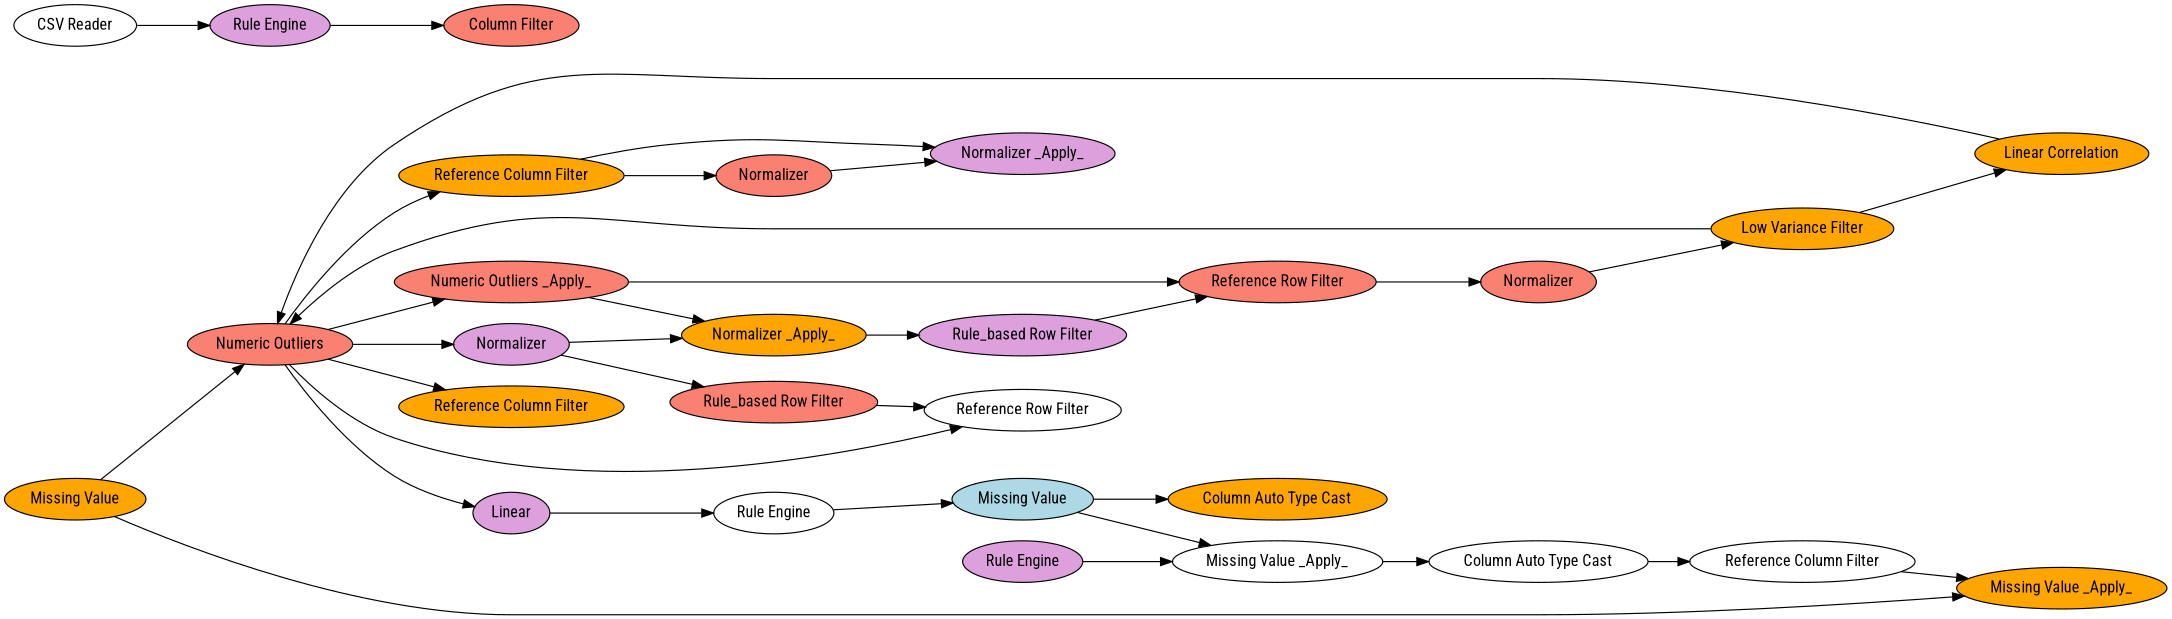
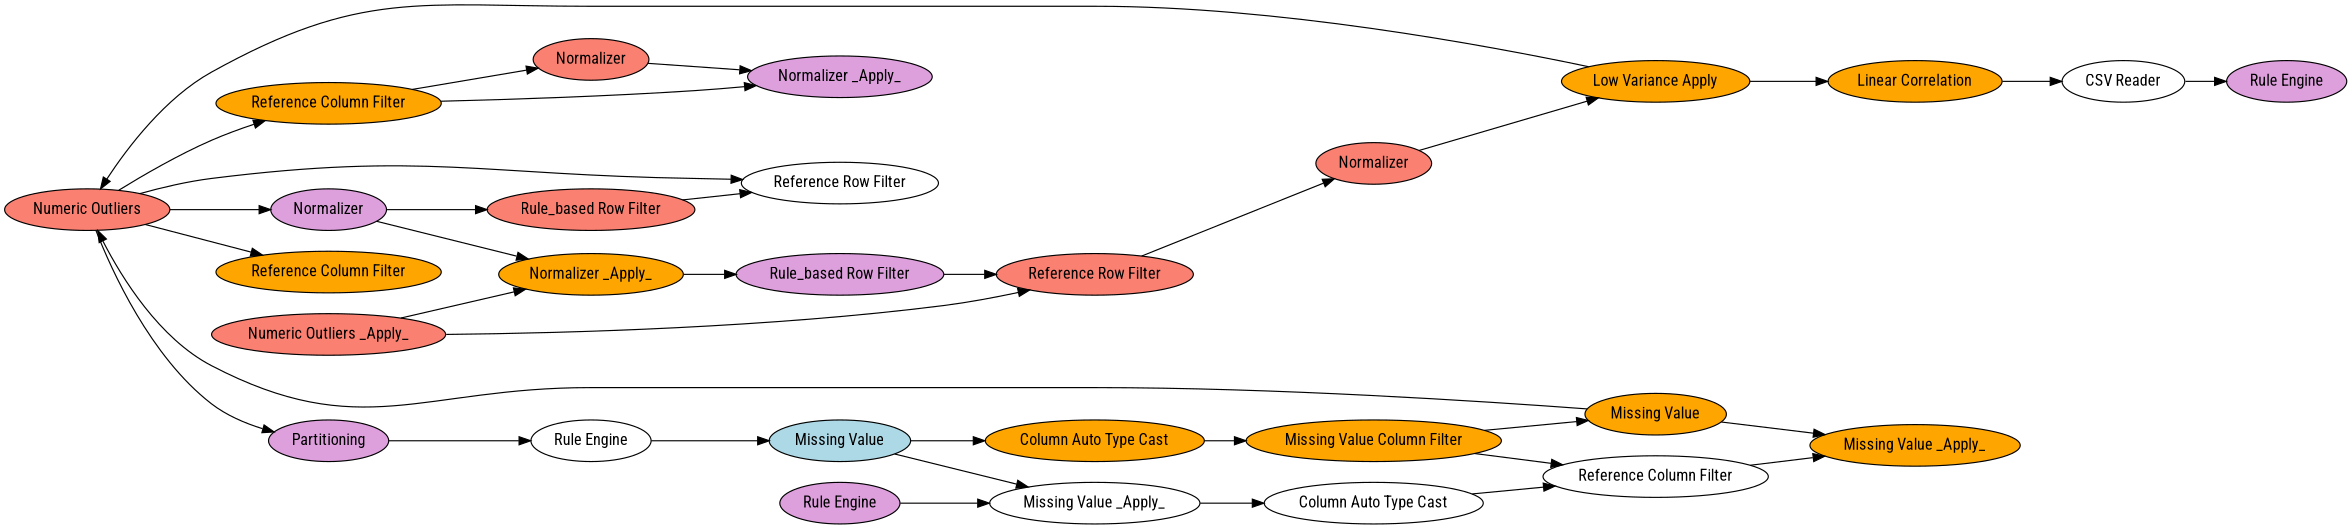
node "Column Filter": removed
edge "Linear Correlation" -> "Numeric Outliers": now "Linear Correlation" -> "CSV Reader"
node "Low Variance Filter": label "Low Variance Filter" -> "Low Variance Apply"
edge "Numeric Outliers" -> "Numeric Outliers _Apply_": removed
node "Missing Value Column Filter": added
node "Linear": label "Linear" -> "Partitioning"
